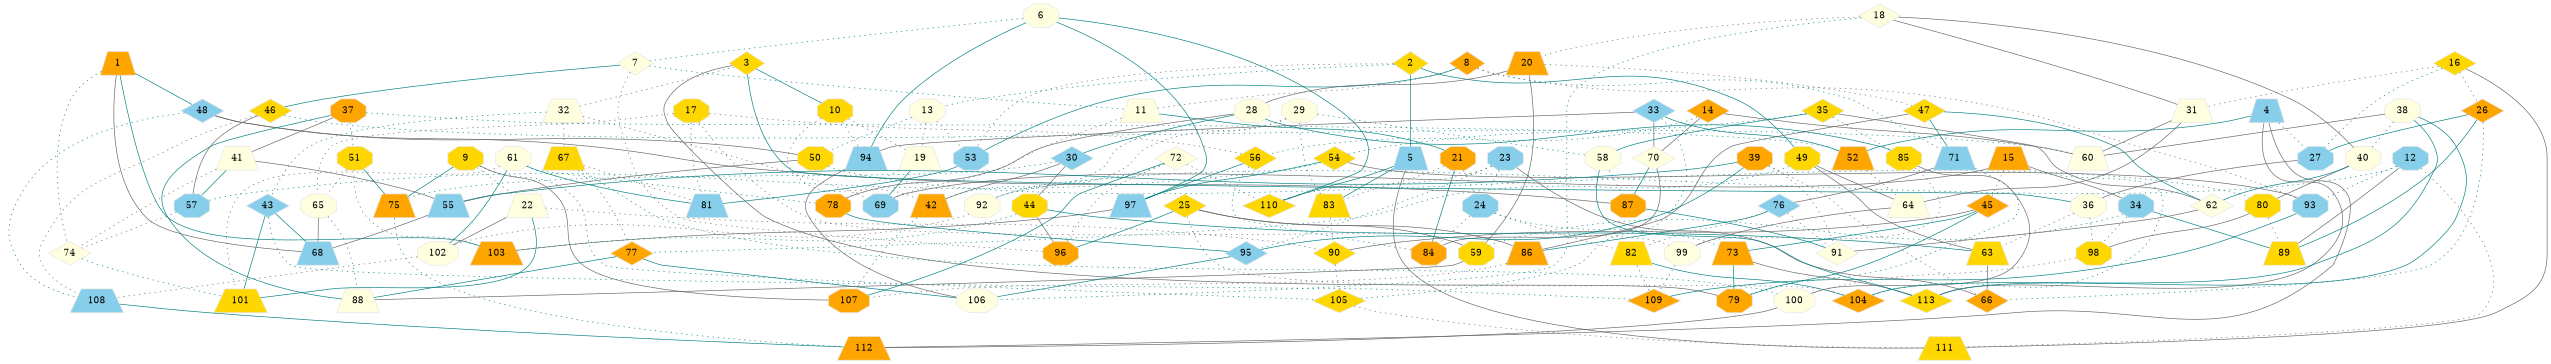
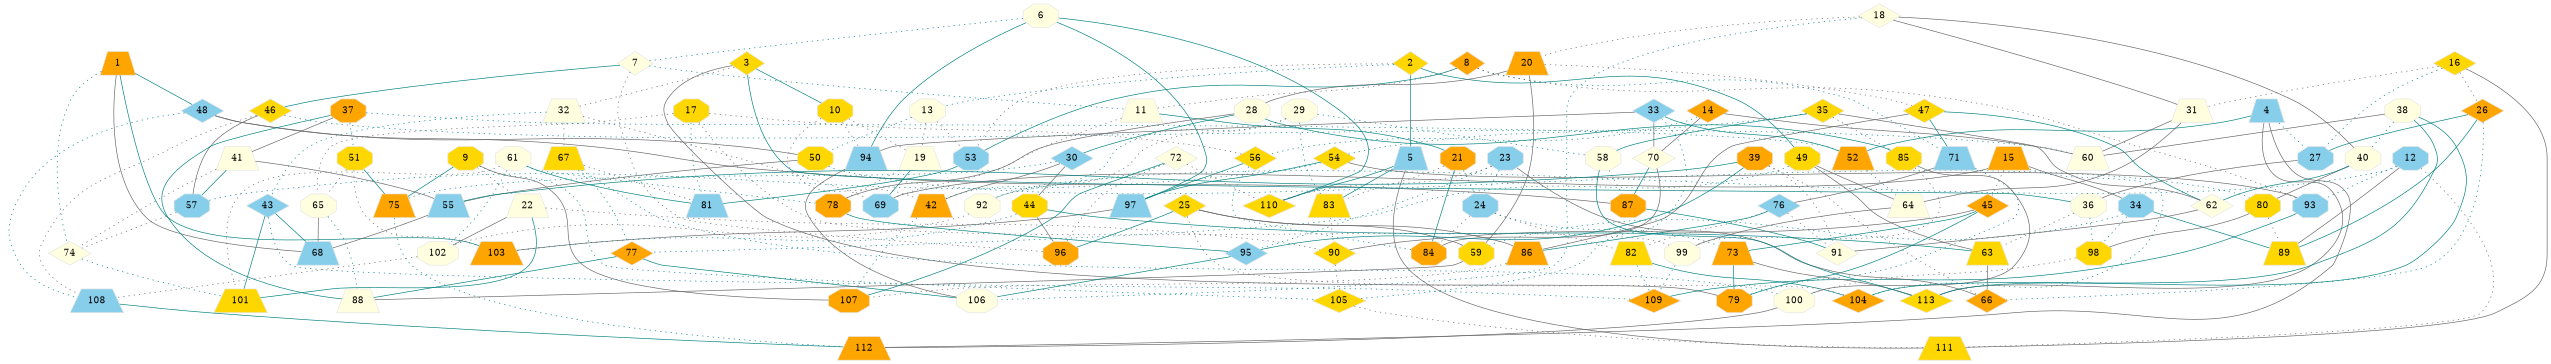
edge "61" -- "102": style solid -> dotted
